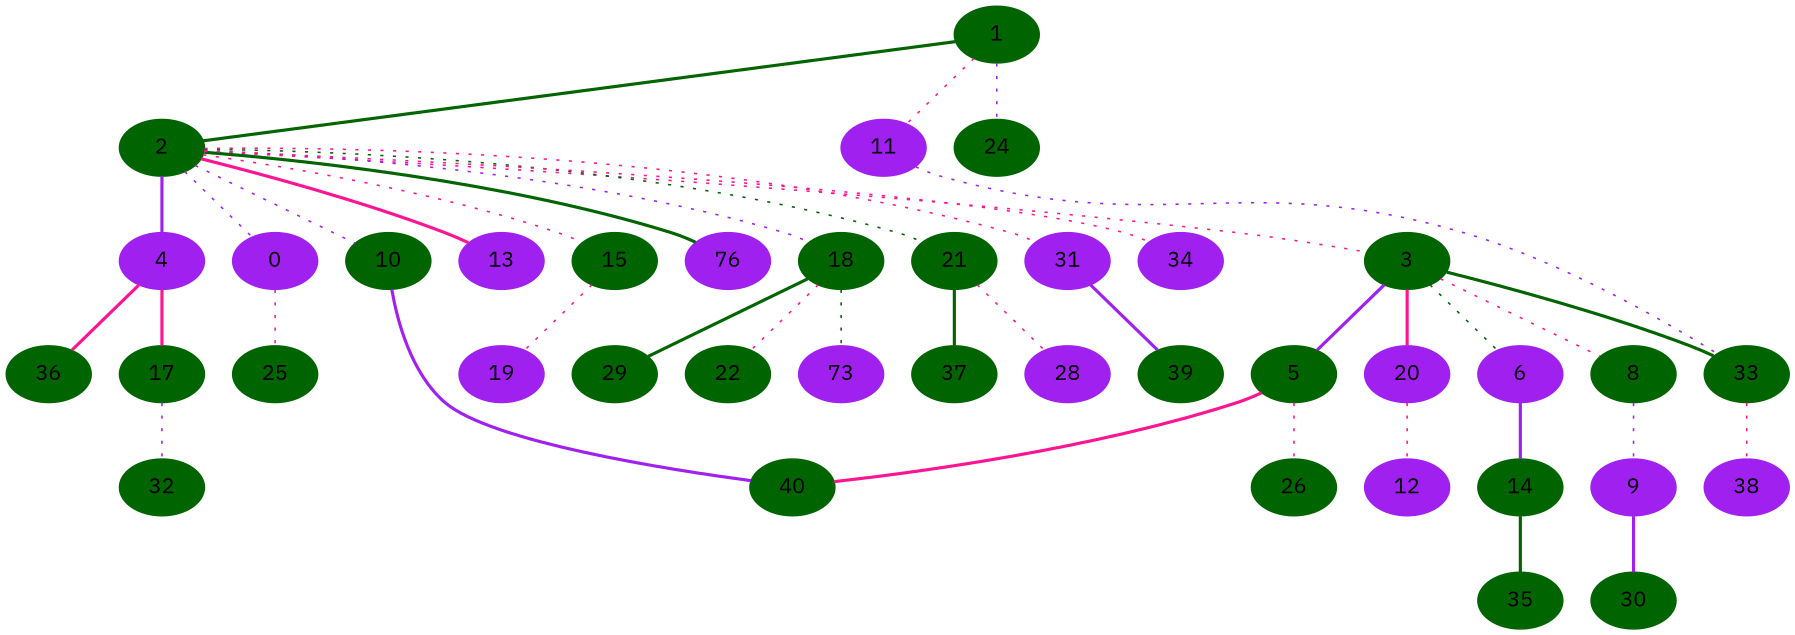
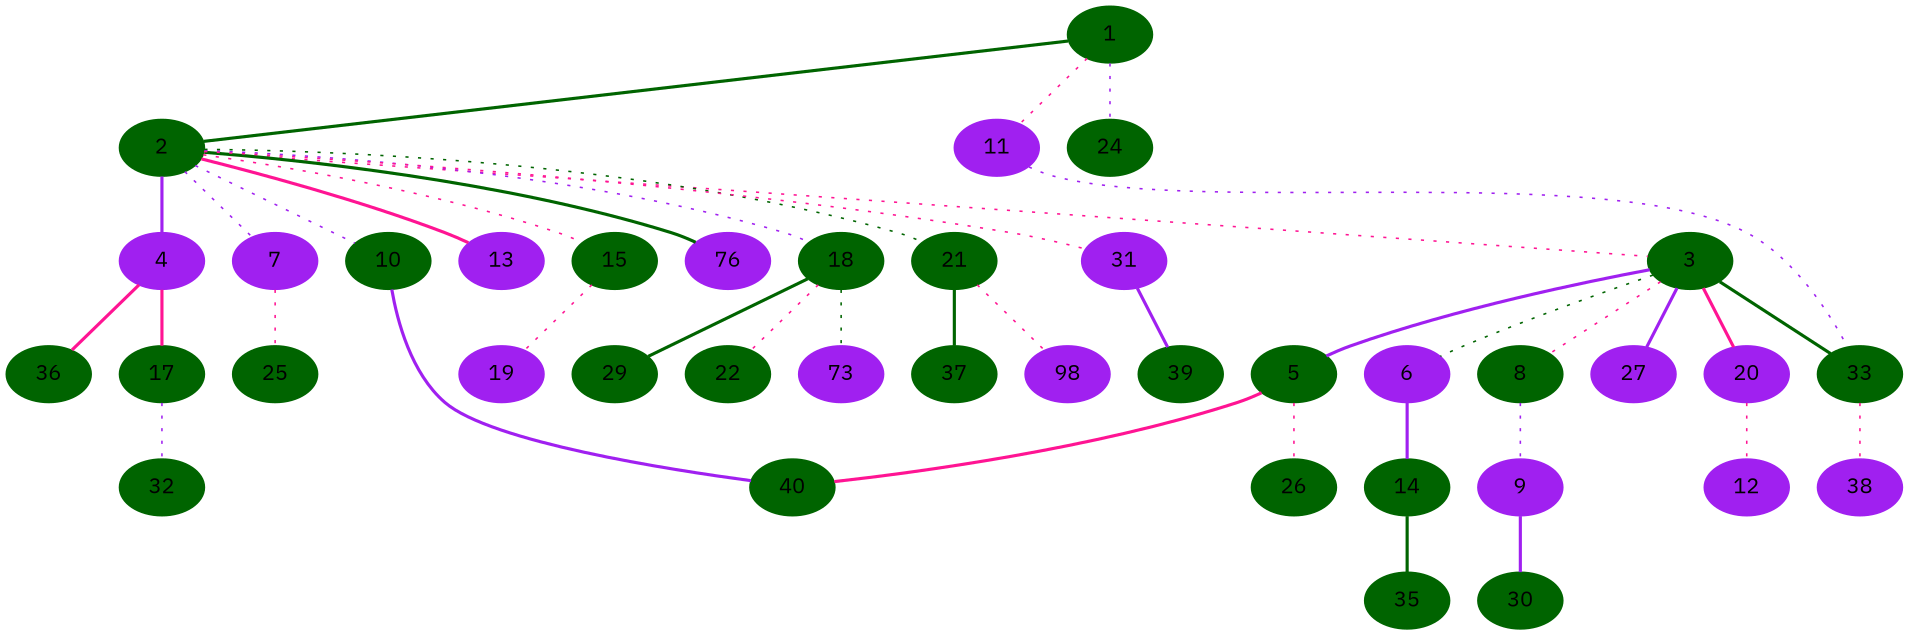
node "0": label "0" -> "7"
node "34": removed
node "28": label "28" -> "98"
node "27": added
